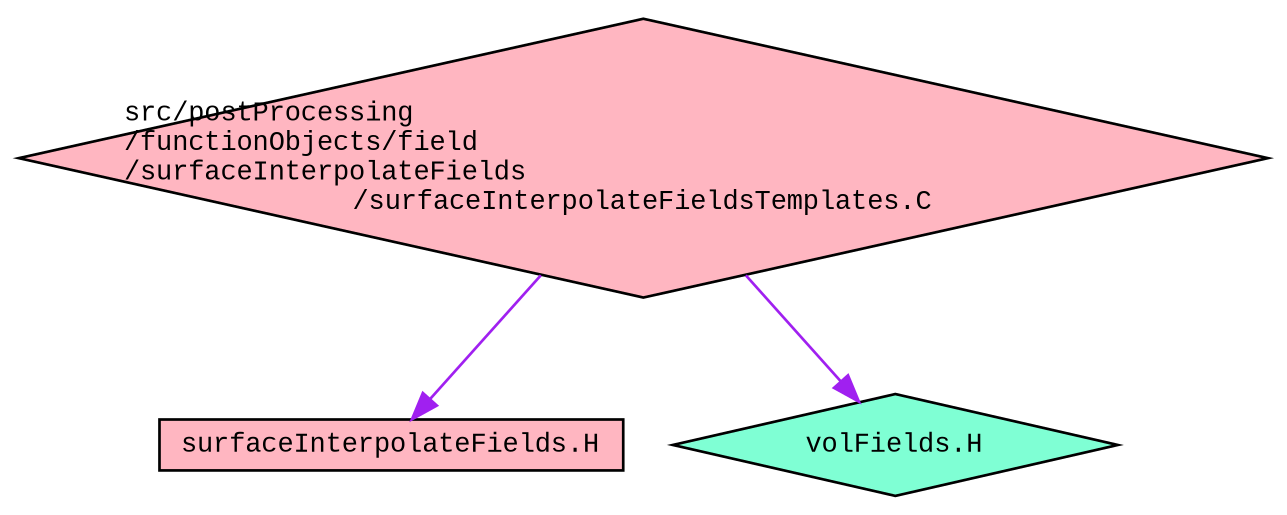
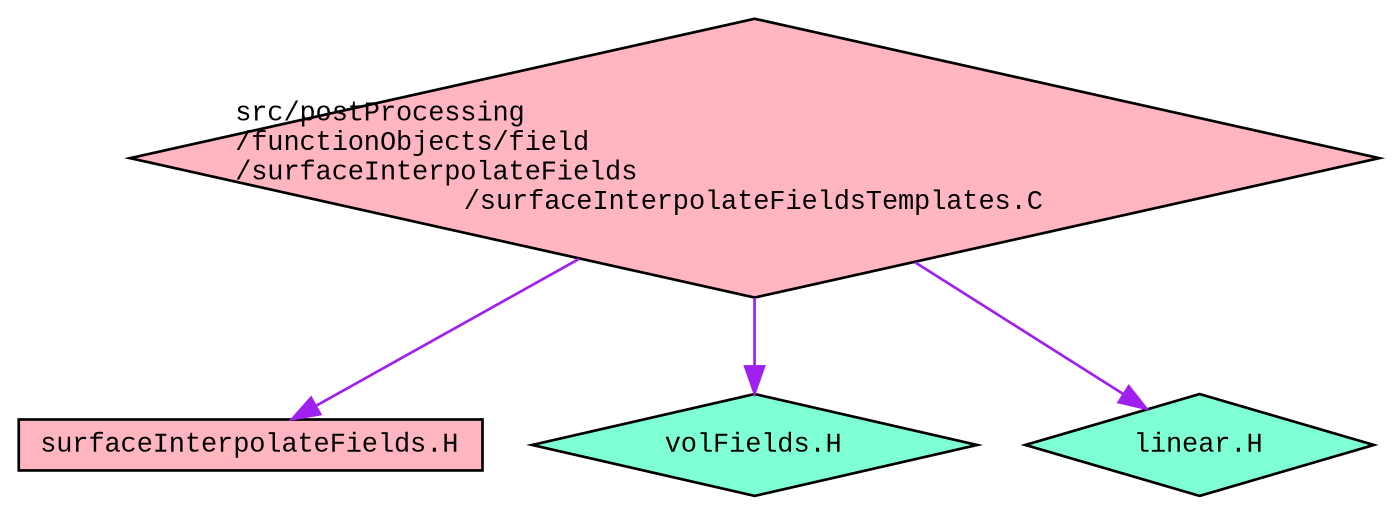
node "linear.H": added
